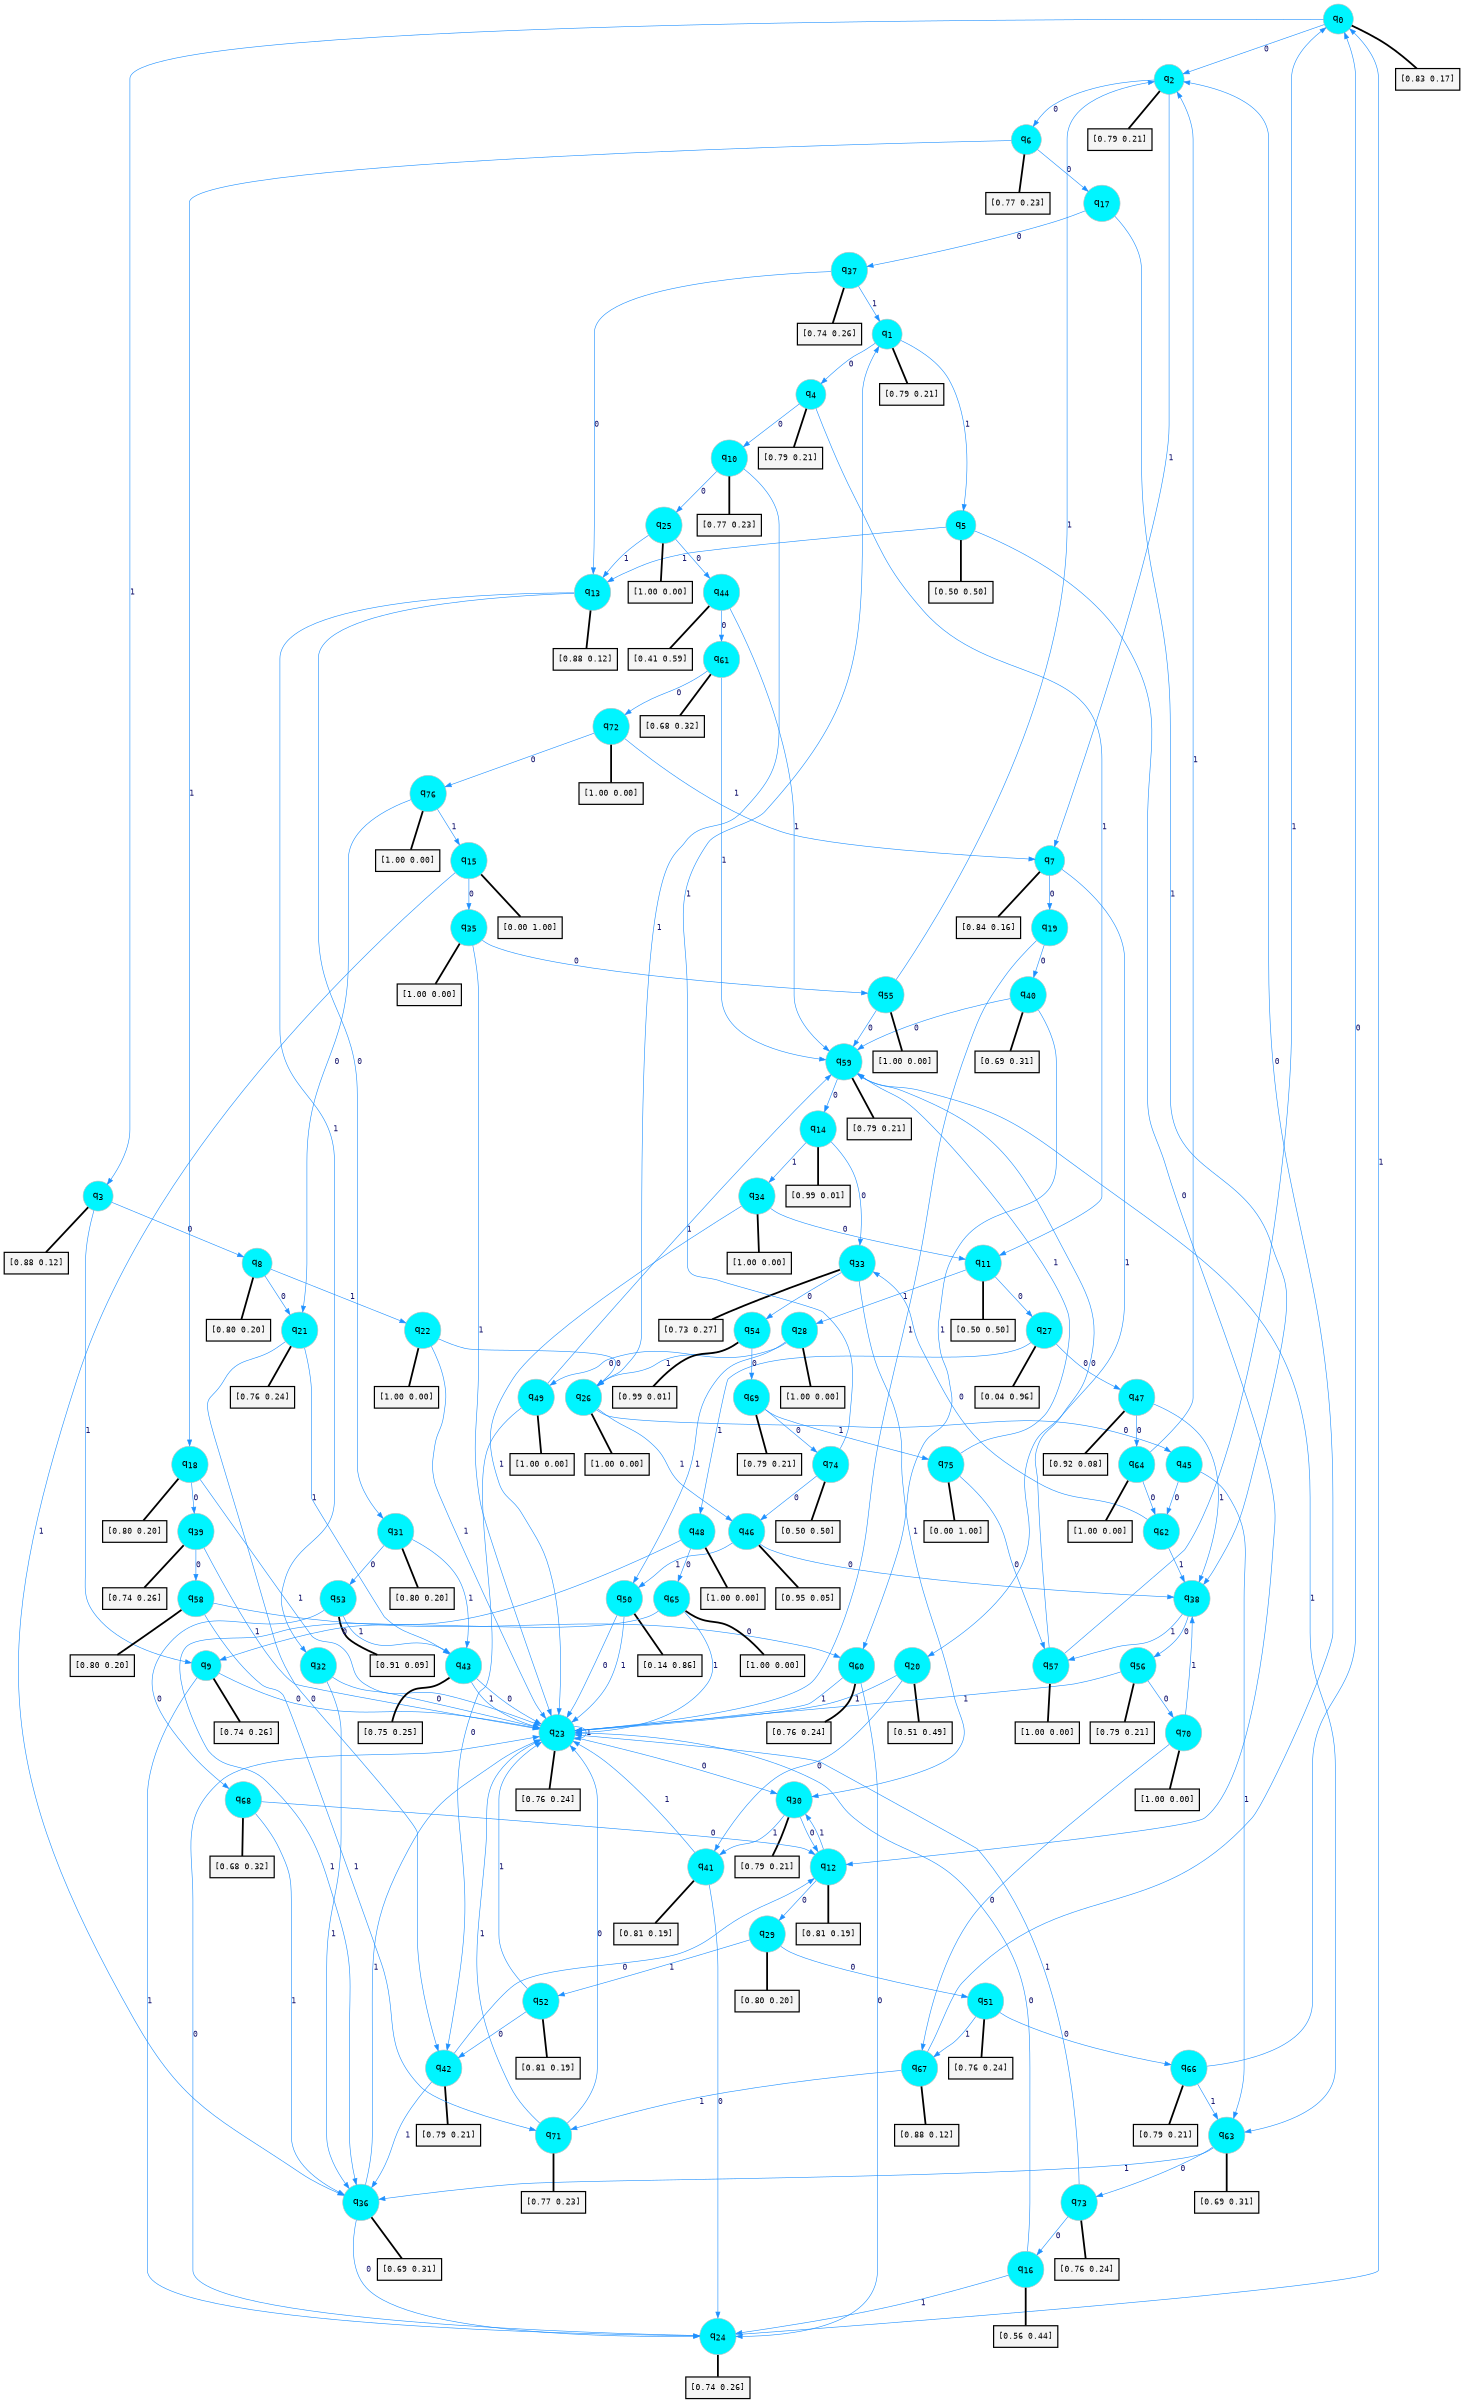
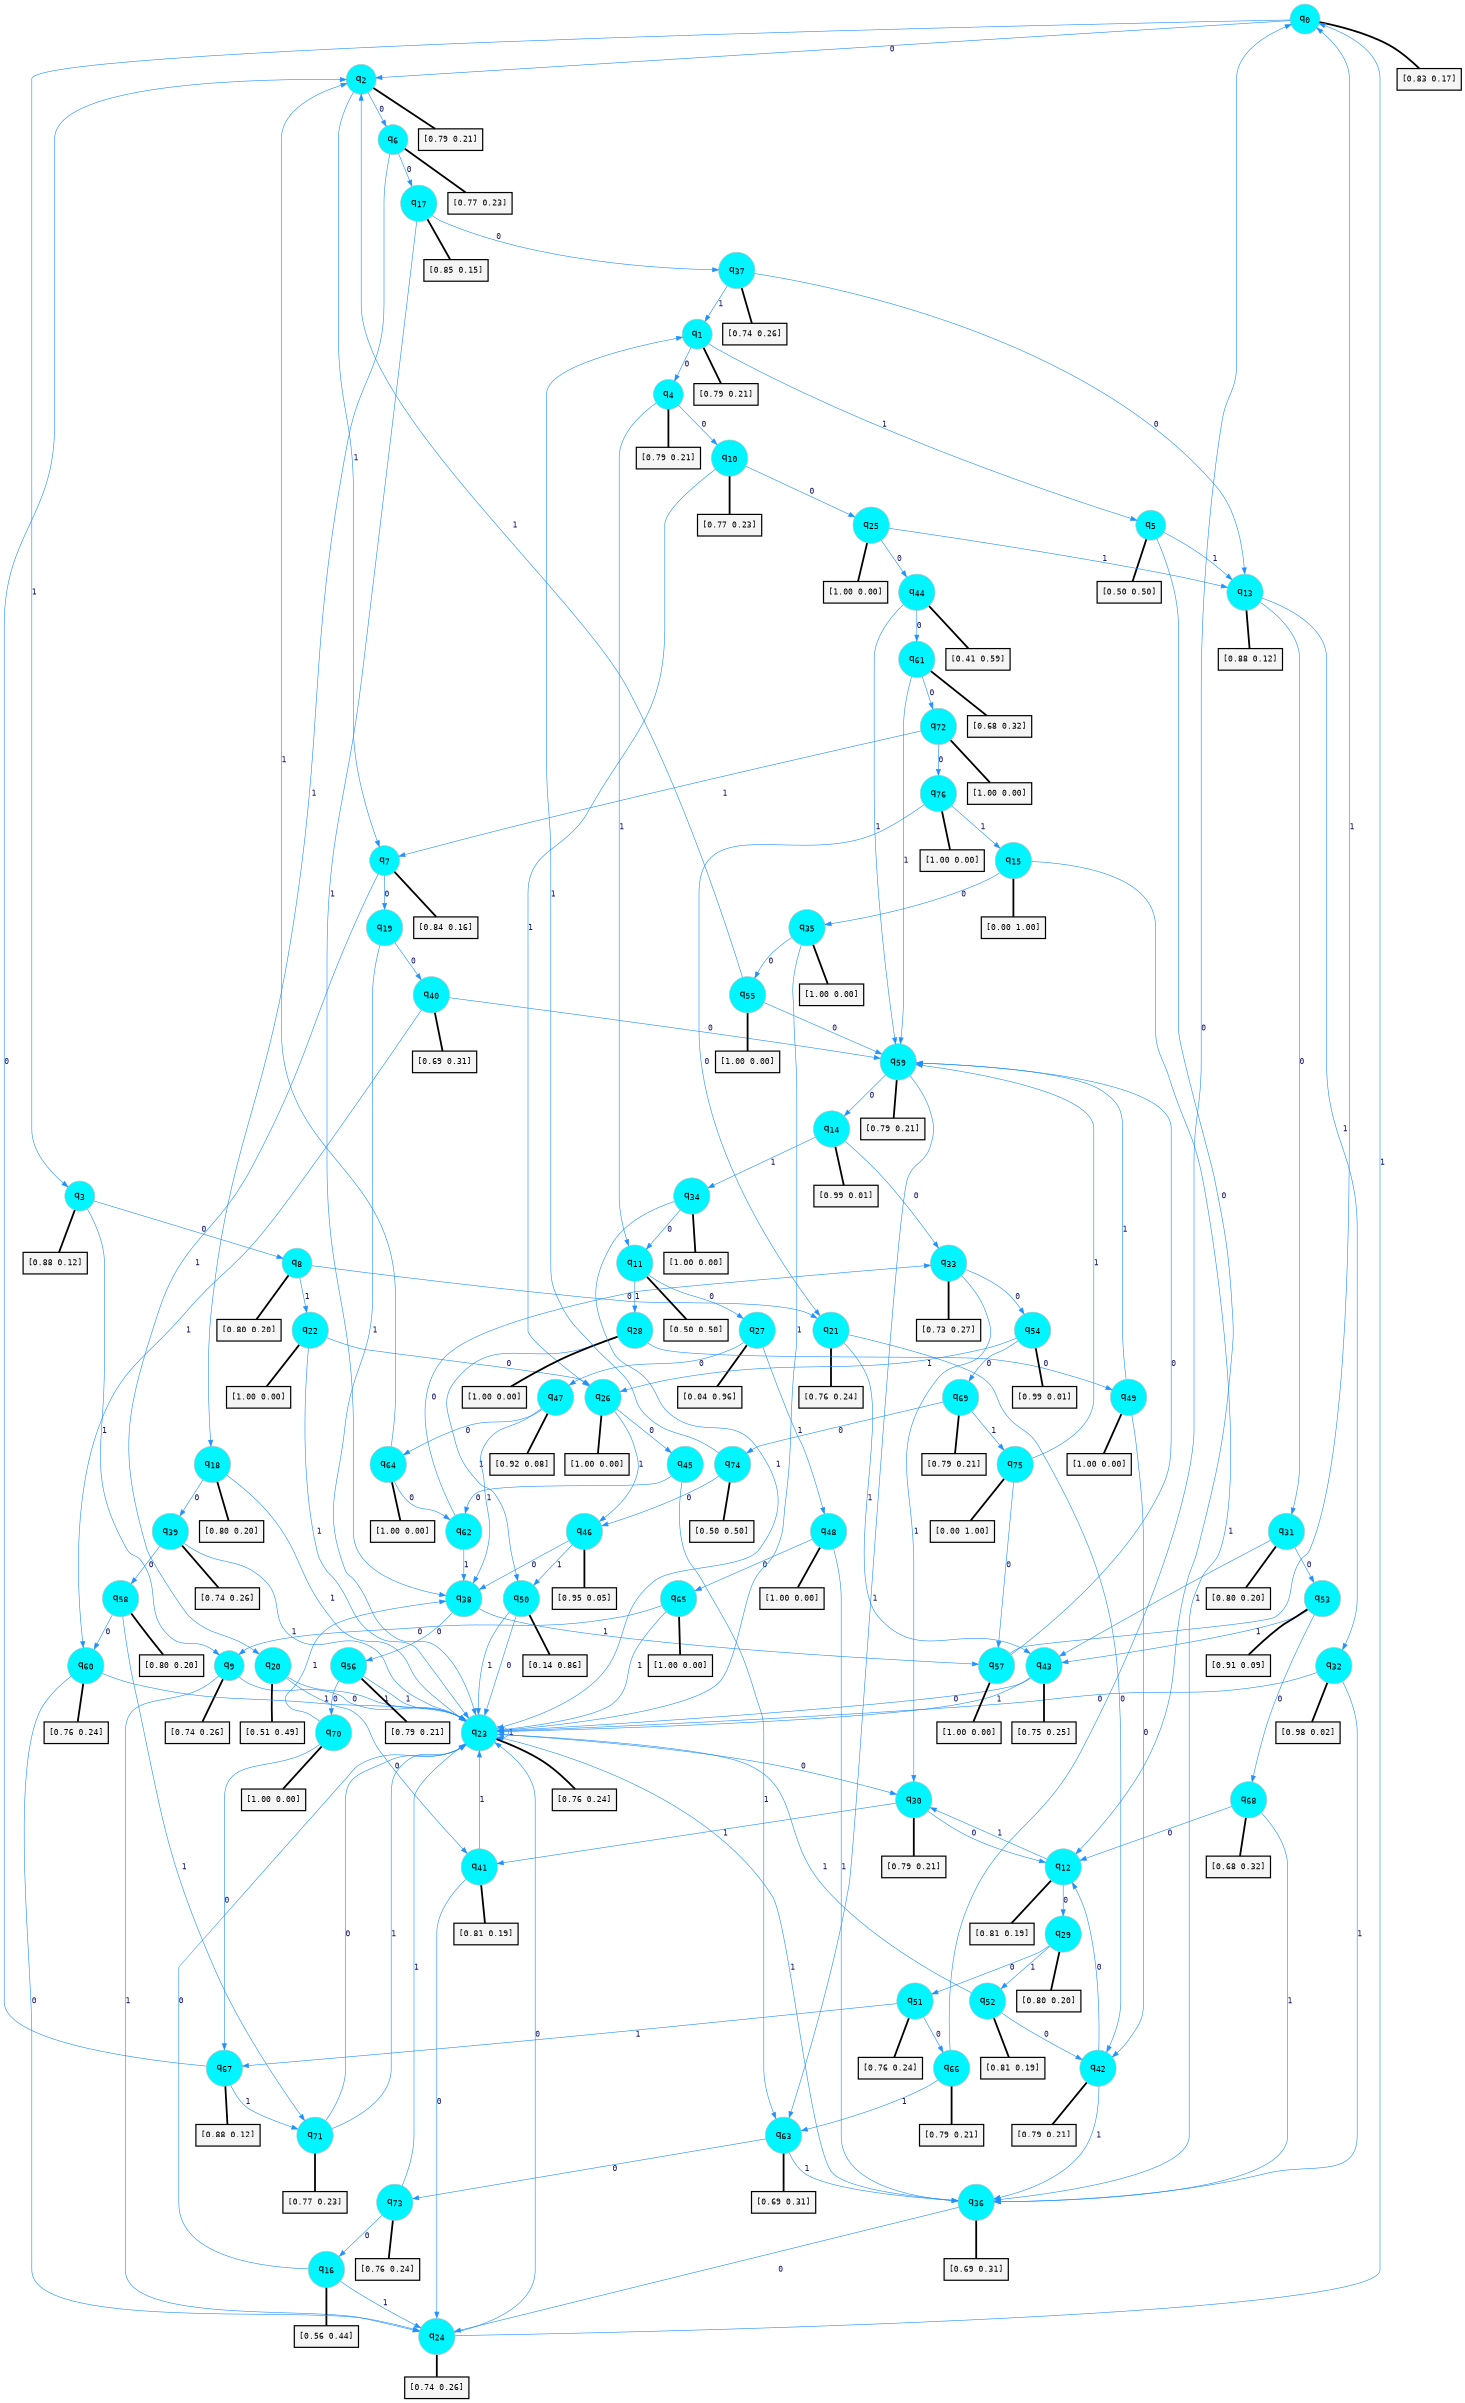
node "[0.85 0.15]": added
node "[0.98 0.02]": added
